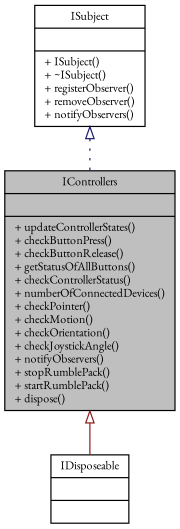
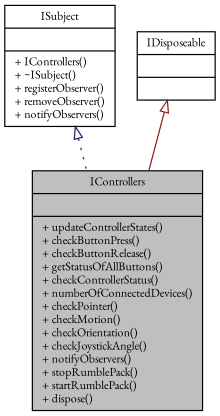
node "ISubject": text "+ ISubject()" -> "+ IControllers()"
edge "IDisposeable" -> "IControllers": reversed
